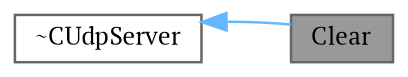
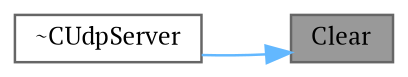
edge "Clear" -> "~CUdpServer": reversed
